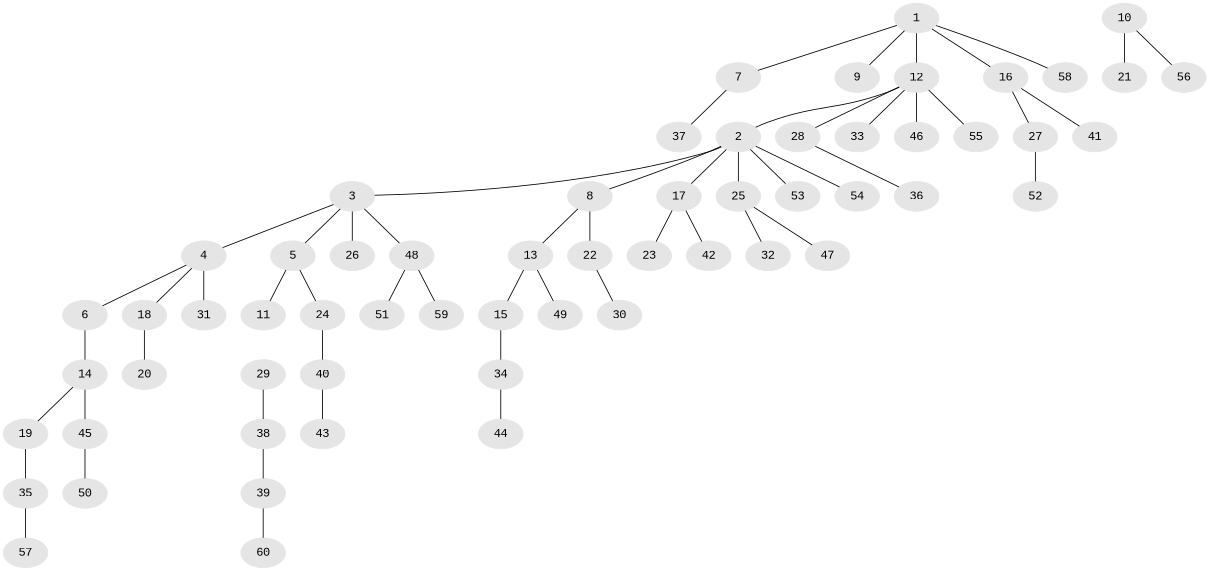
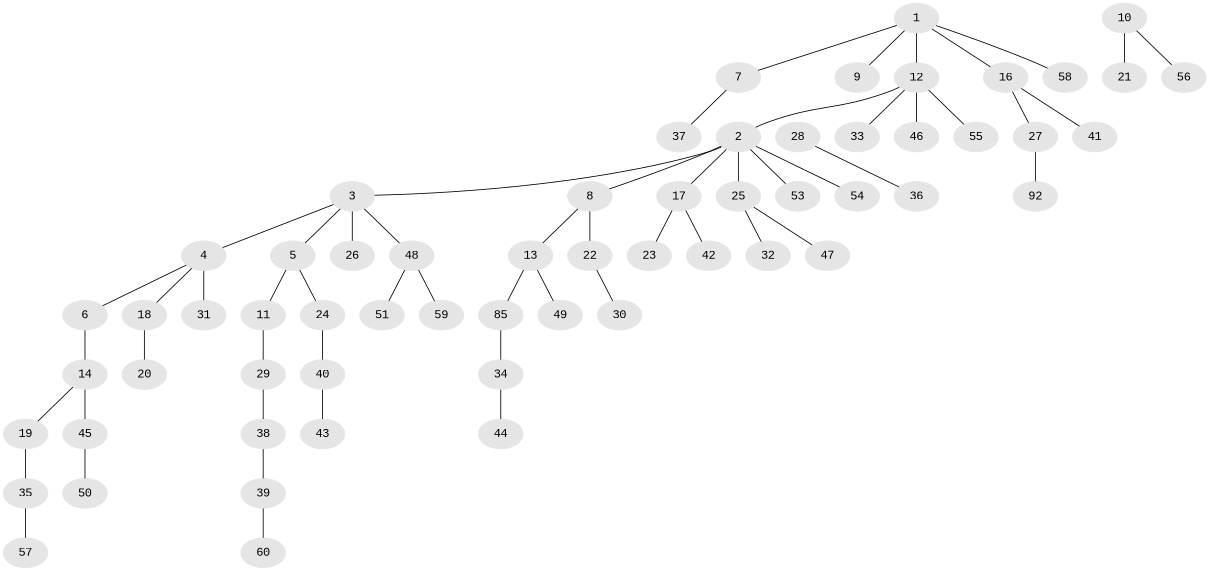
edge "12" -- "28": removed
node "52": label "52" -> "92"
node "15": label "15" -> "85"
edge "11" -- "29": added
